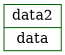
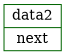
node "data2": text "data" -> "next"
